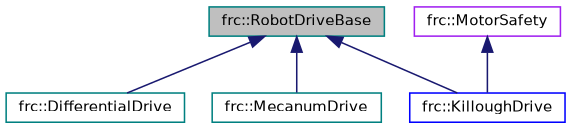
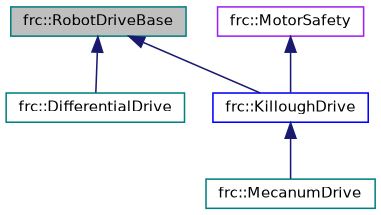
edge "frc::MecanumDrive" -> "frc::RobotDriveBase": now "frc::MecanumDrive" -> "frc::KilloughDrive"
